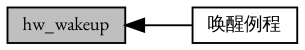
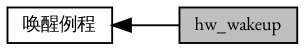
edge "唤醒例程" -> "hw_wakeup": reversed
